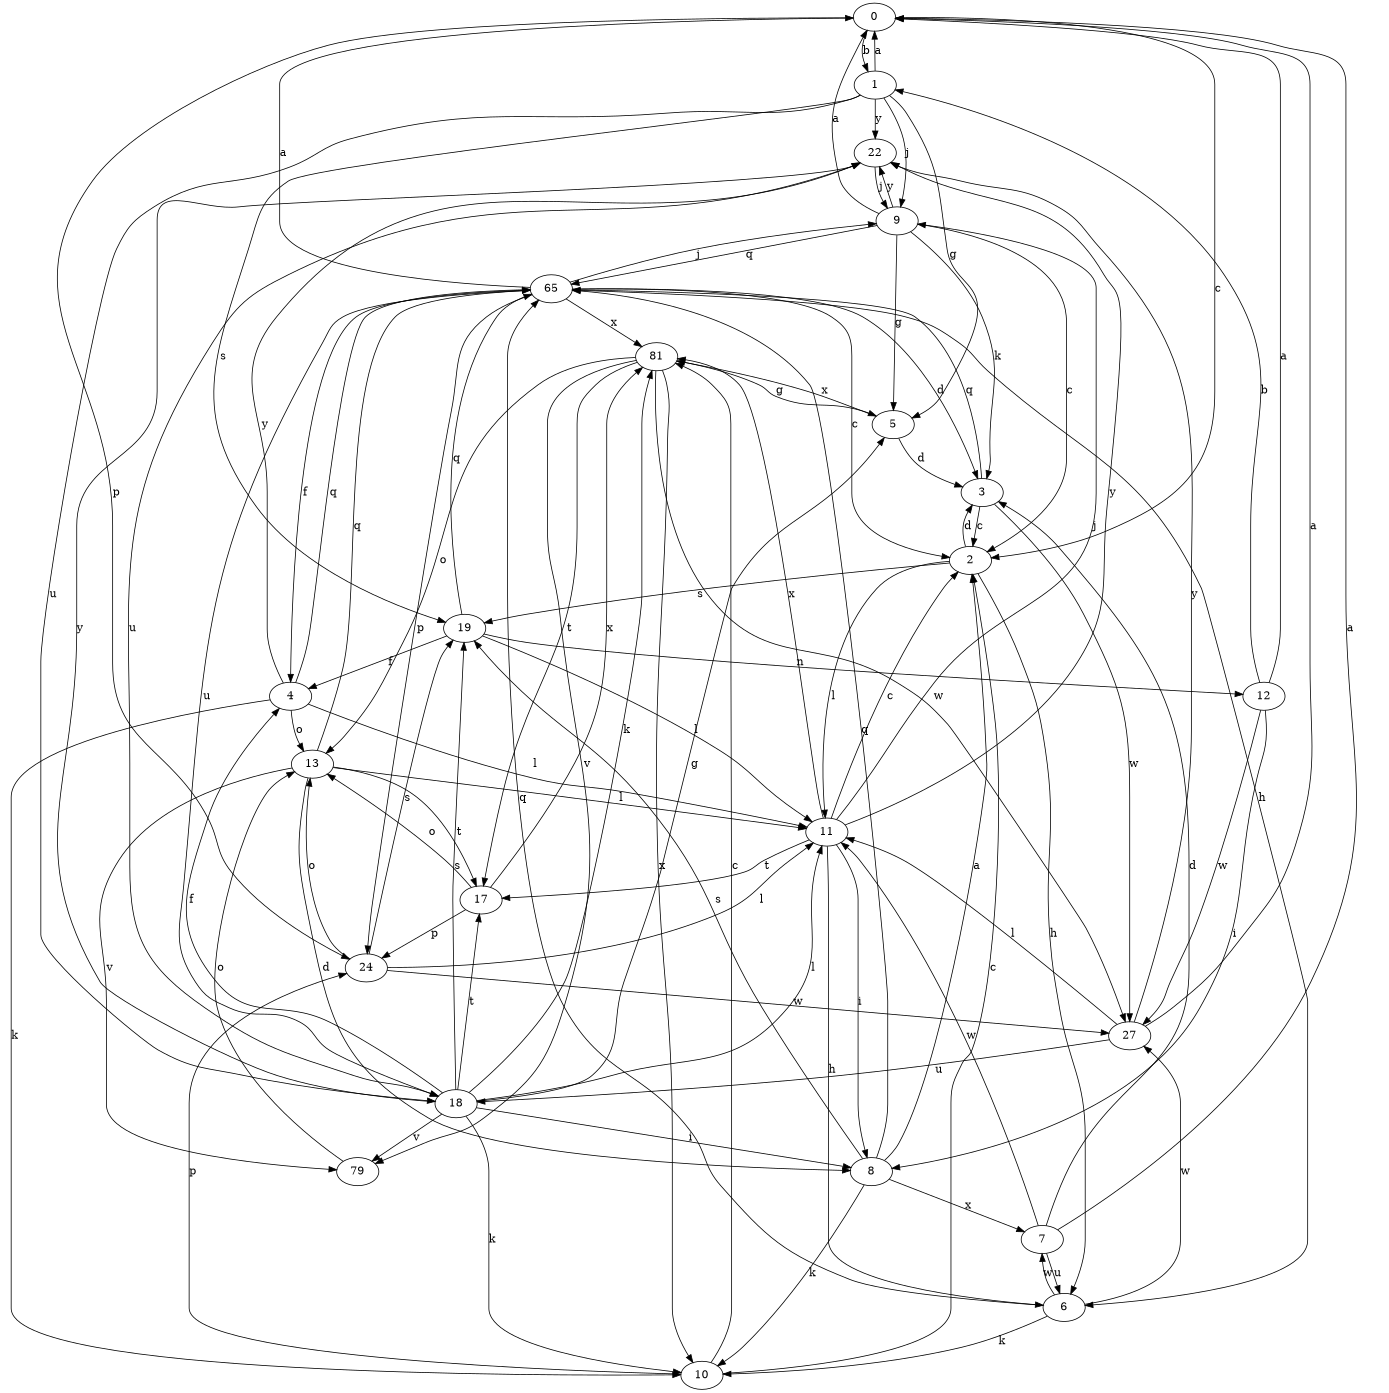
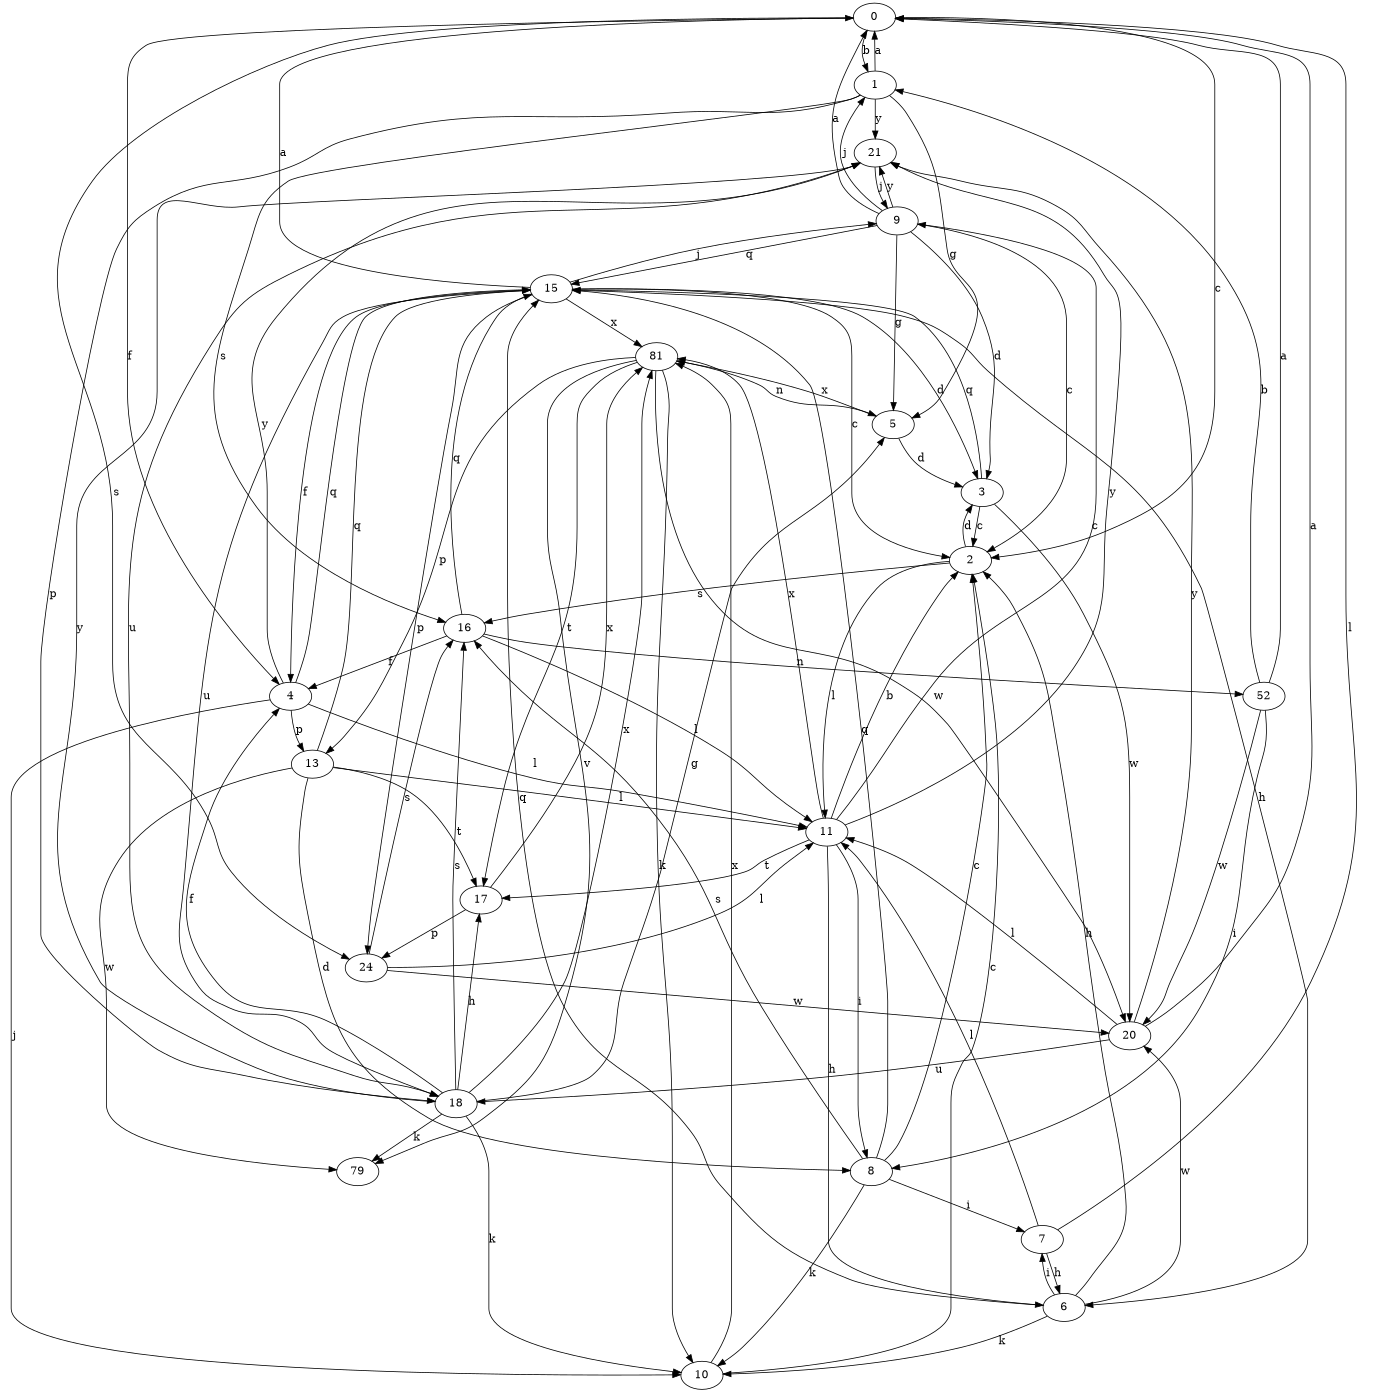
edge "0" -> "4": added, label "f"
edge "1" -> "9": reversed
node "22": label "22" -> "21"
node "65": label "65" -> "15"
edge "9" -> "3": label "k" -> "d"
edge "81" -> "5": label "g" -> "n"
edge "0" -> "24": label "p" -> "s"
edge "11" -> "9": label "j" -> "c"
edge "81" -> "13": label "o" -> "p"
edge "1" -> "18": label "u" -> "p"
node "19": label "19" -> "16"
edge "7" -> "0": label "a" -> "l"
edge "11" -> "2": label "c" -> "b"
node "12": label "12" -> "52"
edge "4" -> "13": label "o" -> "p"
edge "18" -> "81": label "k" -> "x"
edge "17" -> "13": removed, label "o"
edge "7" -> "3": removed, label "d"
edge "81" -> "10": label "x" -> "k"
edge "10" -> "81": label "c" -> "x"
edge "8" -> "2": label "a" -> "c"
edge "24" -> "13": removed, label "o"
edge "2" -> "6": reversed
edge "13" -> "79": label "v" -> "w"
edge "79" -> "13": removed, label "o"
edge "18" -> "17": label "t" -> "h"
edge "4" -> "10": label "k" -> "j"
edge "7" -> "11": label "w" -> "l"
node "27": label "27" -> "20"
edge "18" -> "11": removed, label "l"
edge "18" -> "8": removed, label "i"
edge "18" -> "79": label "v" -> "k"
edge "8" -> "7": label "x" -> "i"
edge "6" -> "7": label "w" -> "i"
edge "7" -> "6": label "u" -> "h"
edge "10" -> "24": removed, label "p"
